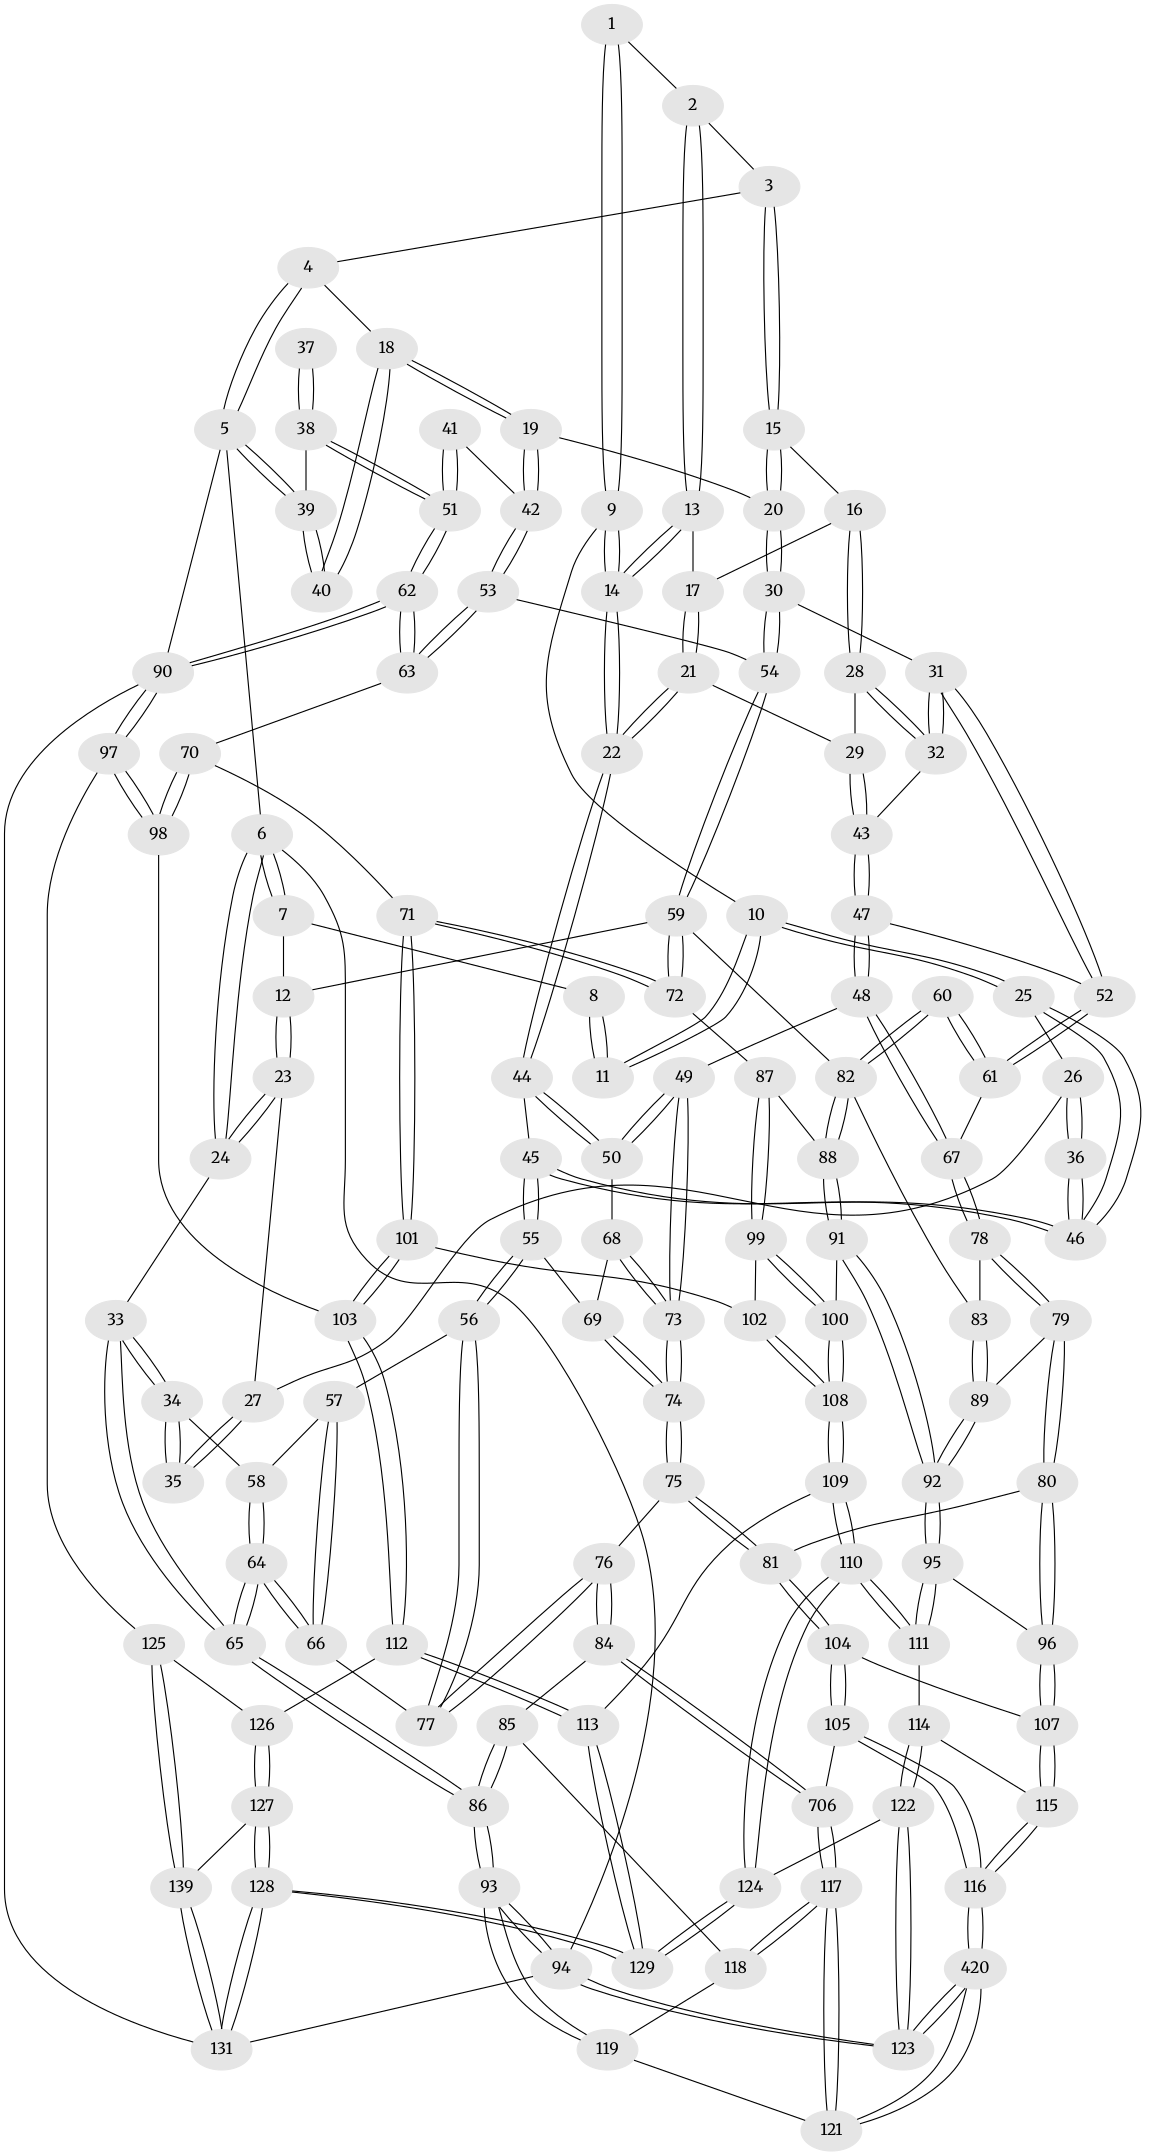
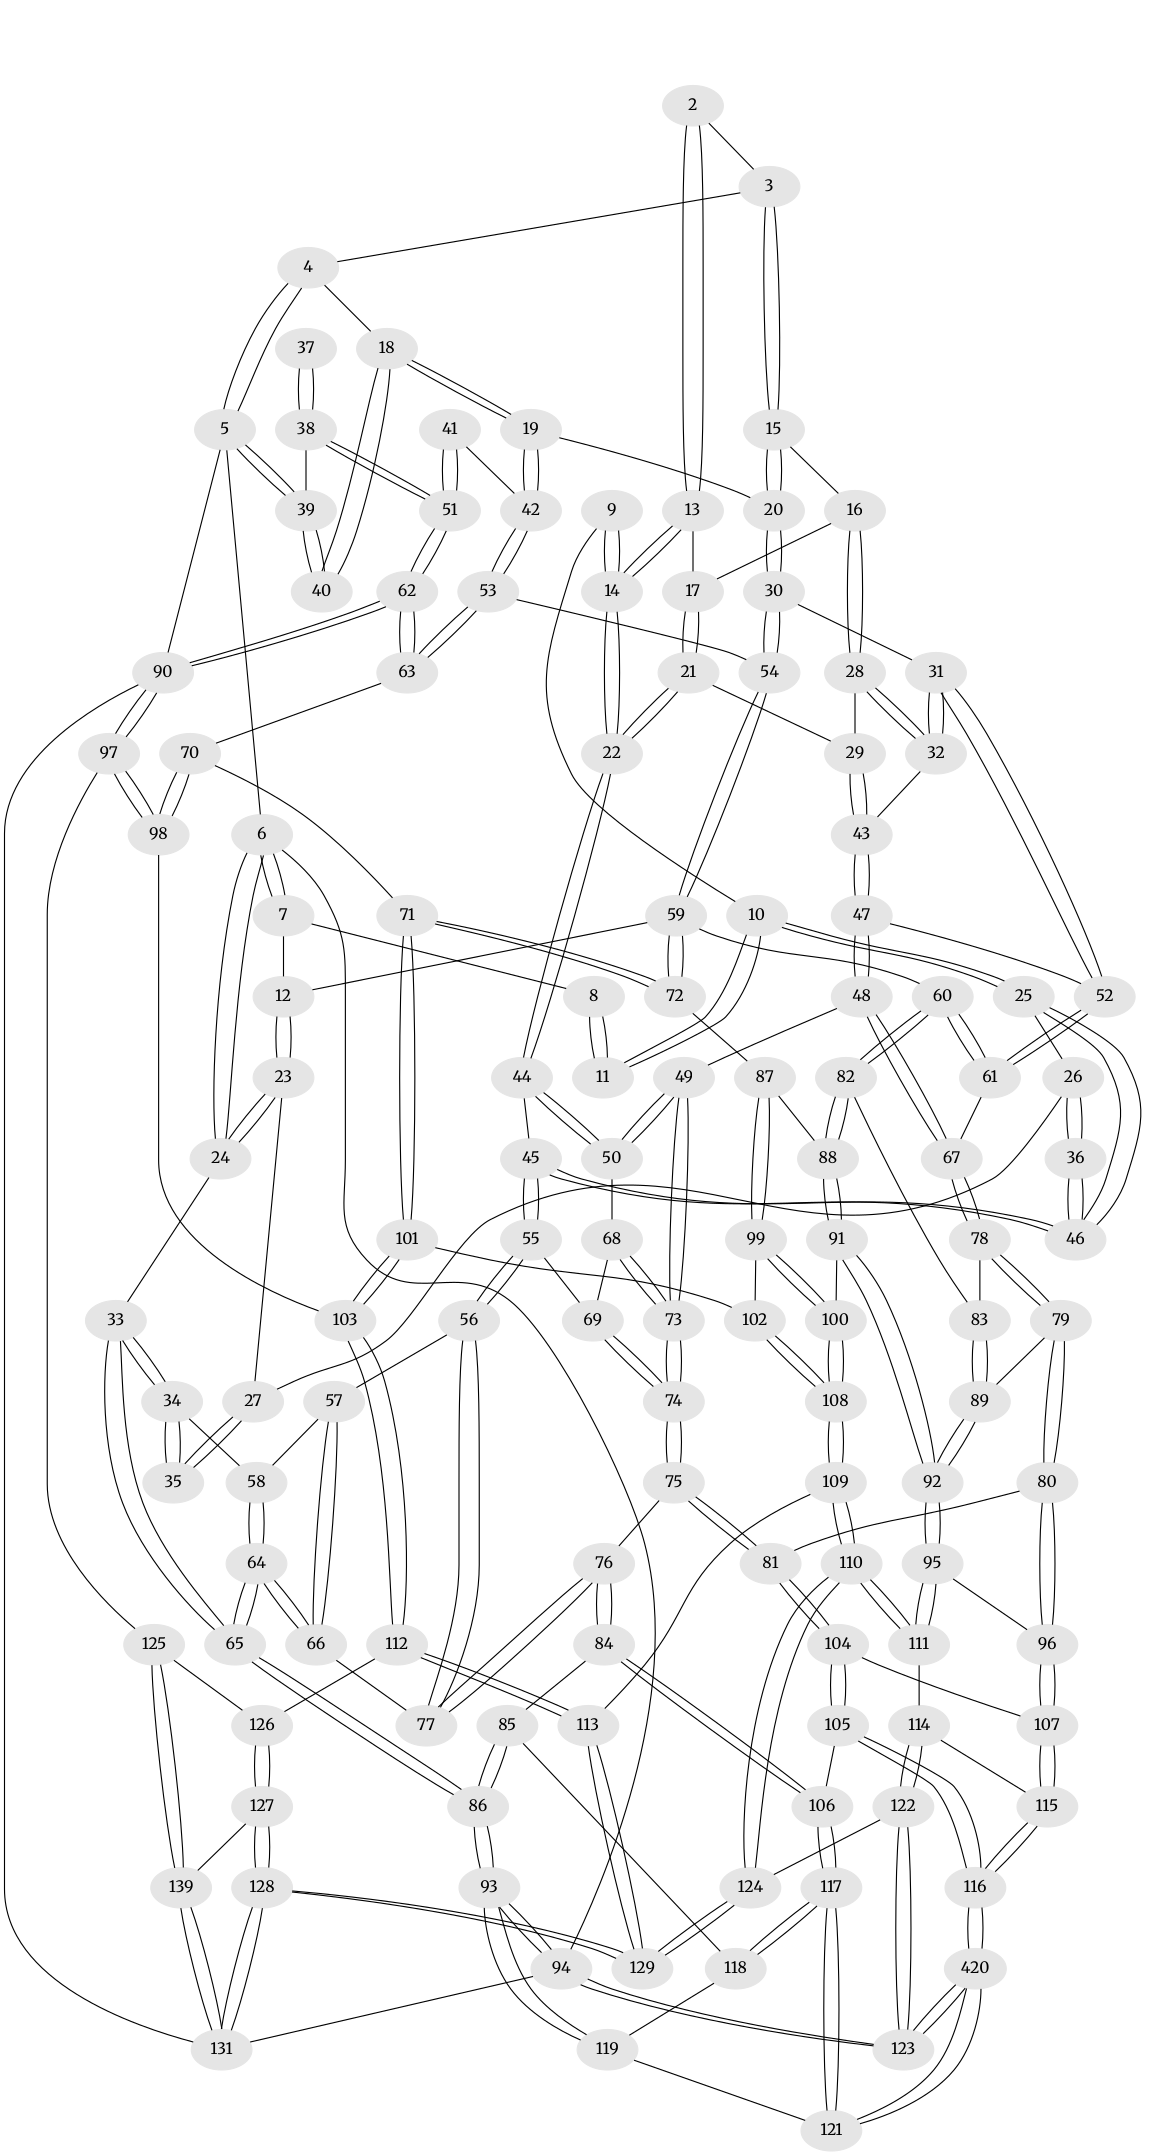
node "1": removed
edge "59" -- "82": now "59" -- "60"
node "706": label "706" -> "106"
